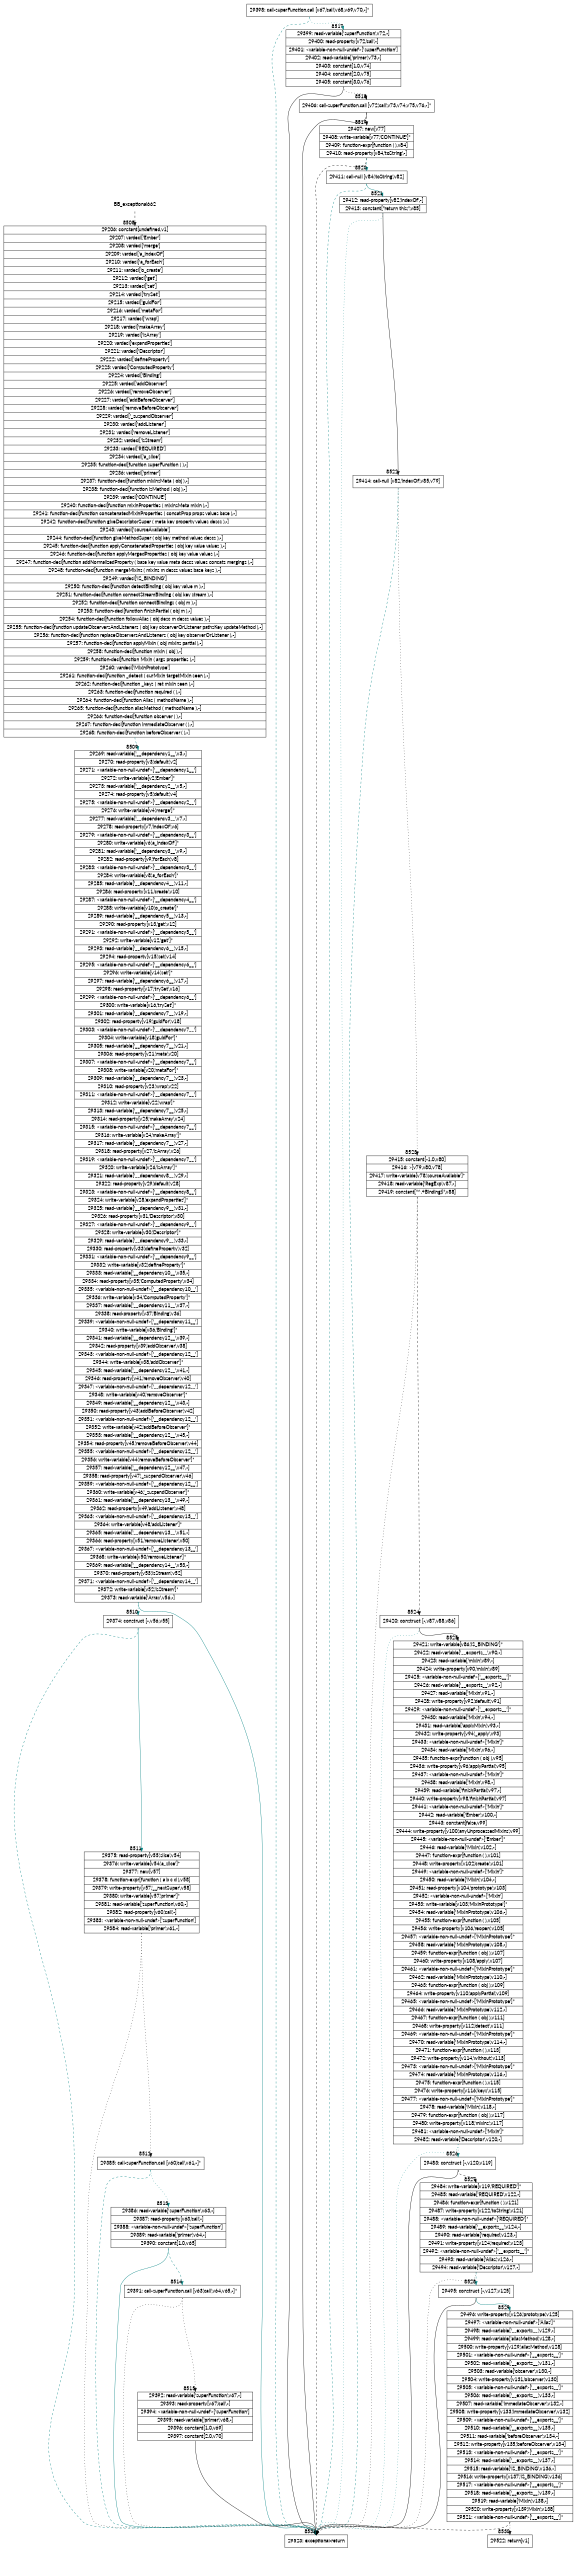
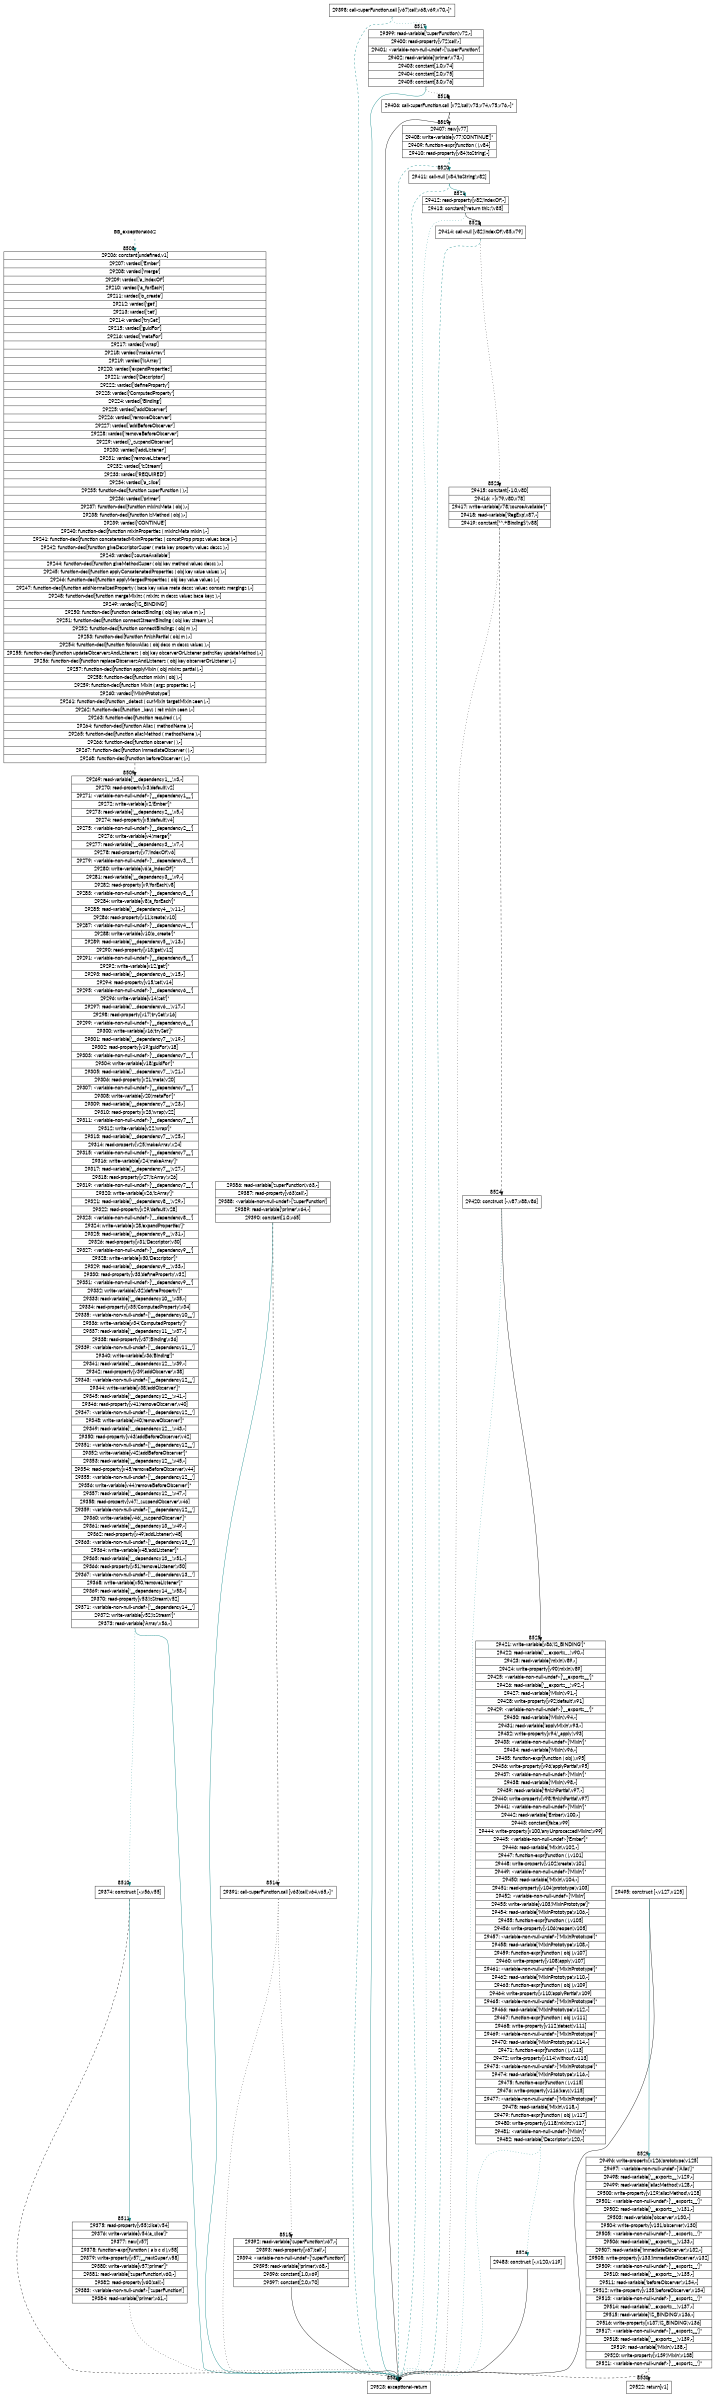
edge "BB_exceptional662" -> "29206: constant[undefined,v1]": color black -> teal
edge "29206: constant[undefined,v1]" -> "29269: read-variable['__dependency1__',v3,-]": color teal -> black
edge "29399: read-variable['superFunction',v72,-]" -> "29523: exceptional-return": color black -> teal
edge "29407: new[v77]" -> "29523: exceptional-return": color black -> teal
edge "29374: construct [-,v56,v55]" -> "29523: exceptional-return": color teal -> black
node "29385: call-superFunction.call [v60,'call',v61,-]*": removed
node "29484: write-variable[v119,'REQUIRED']*": removed
edge "29386: read-variable['superFunction',v63,-]" -> "29391: call-superFunction.call [v63,'call',v64,v65,-]*": color teal -> black
